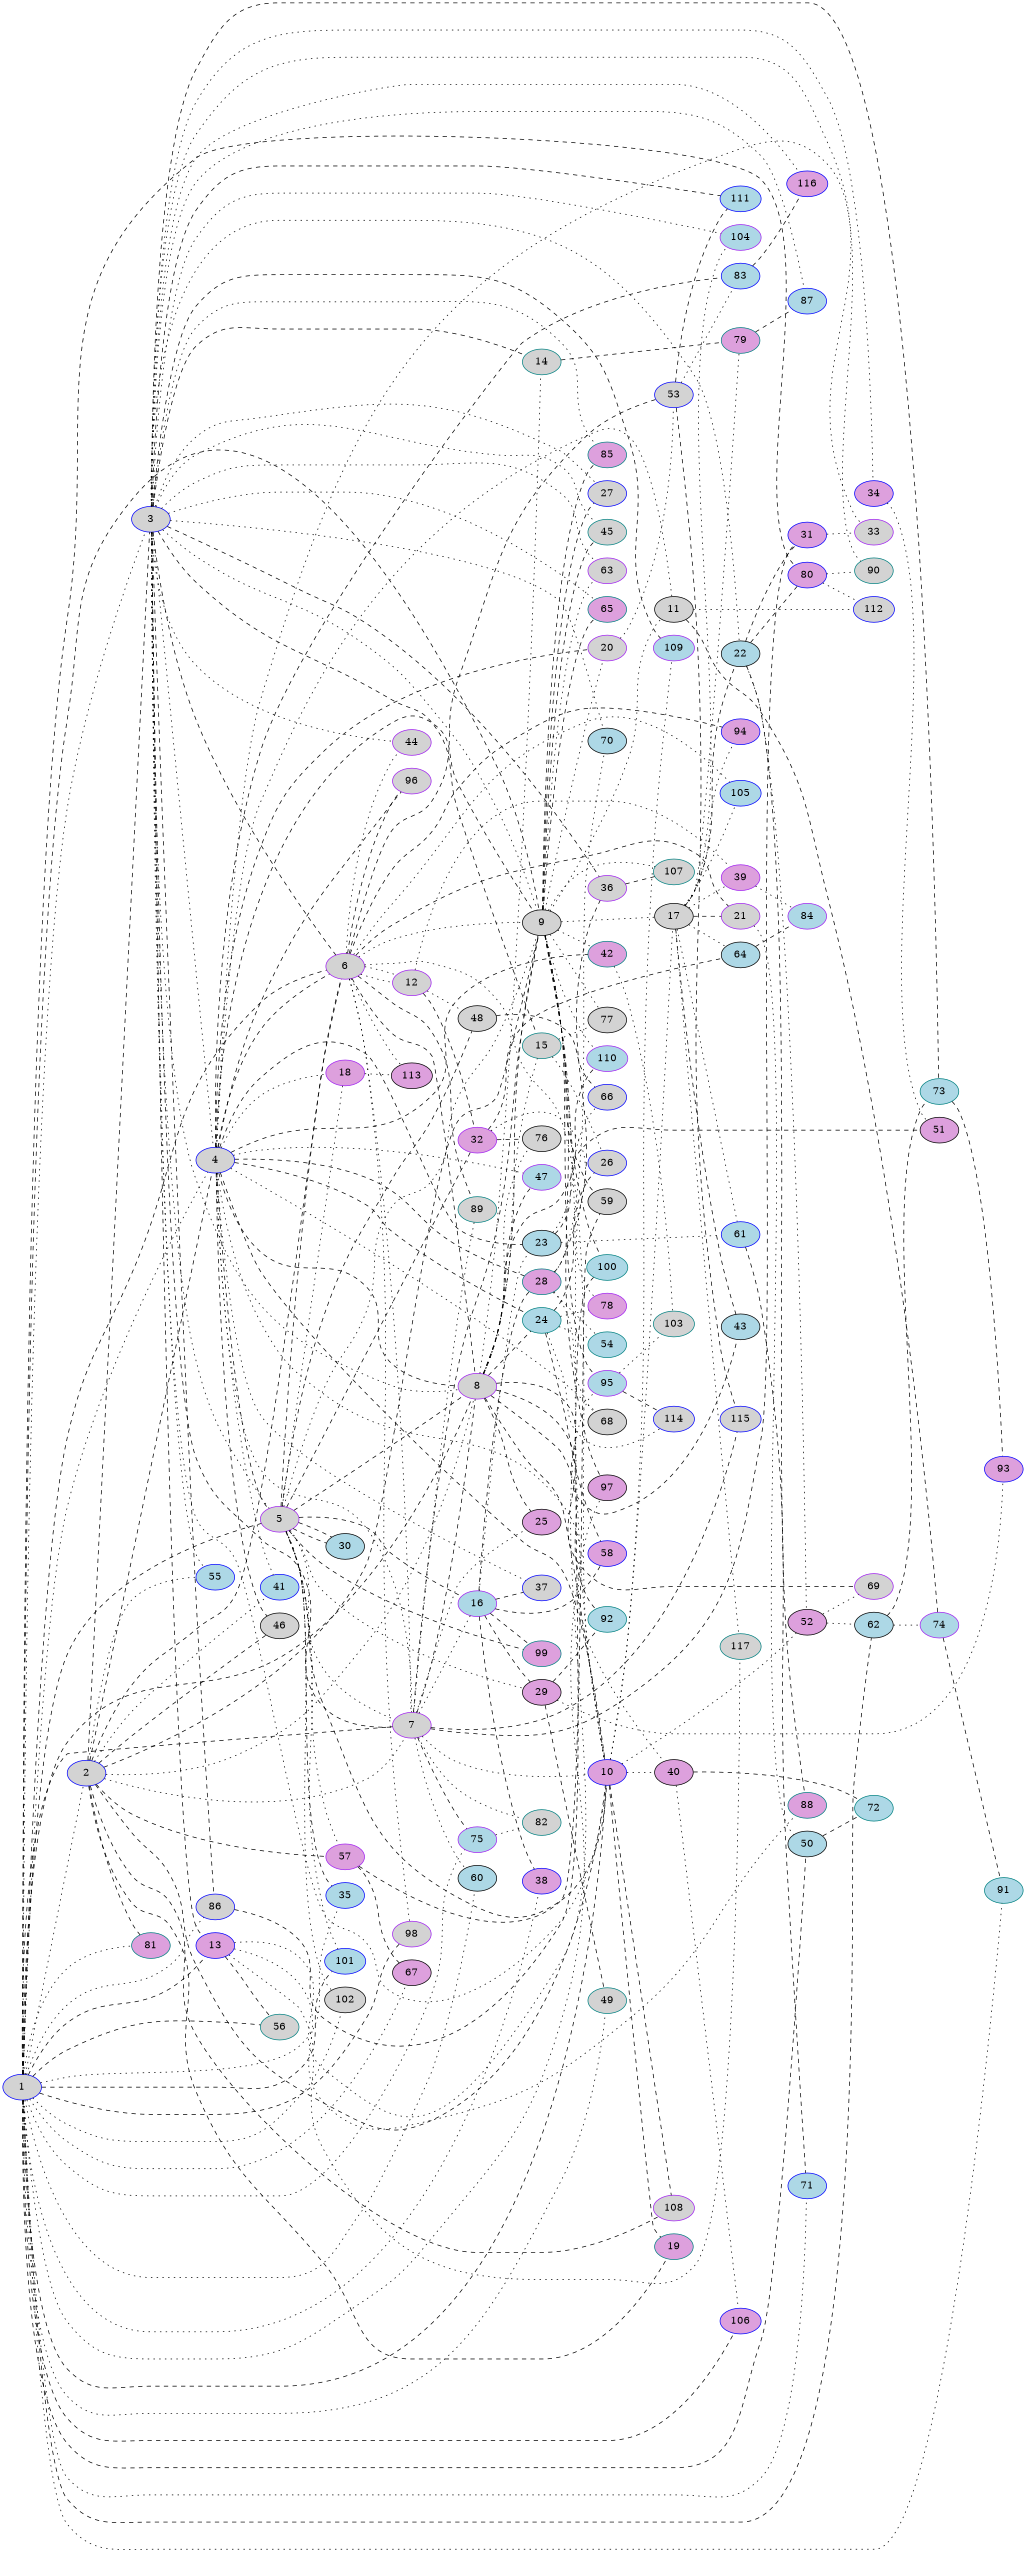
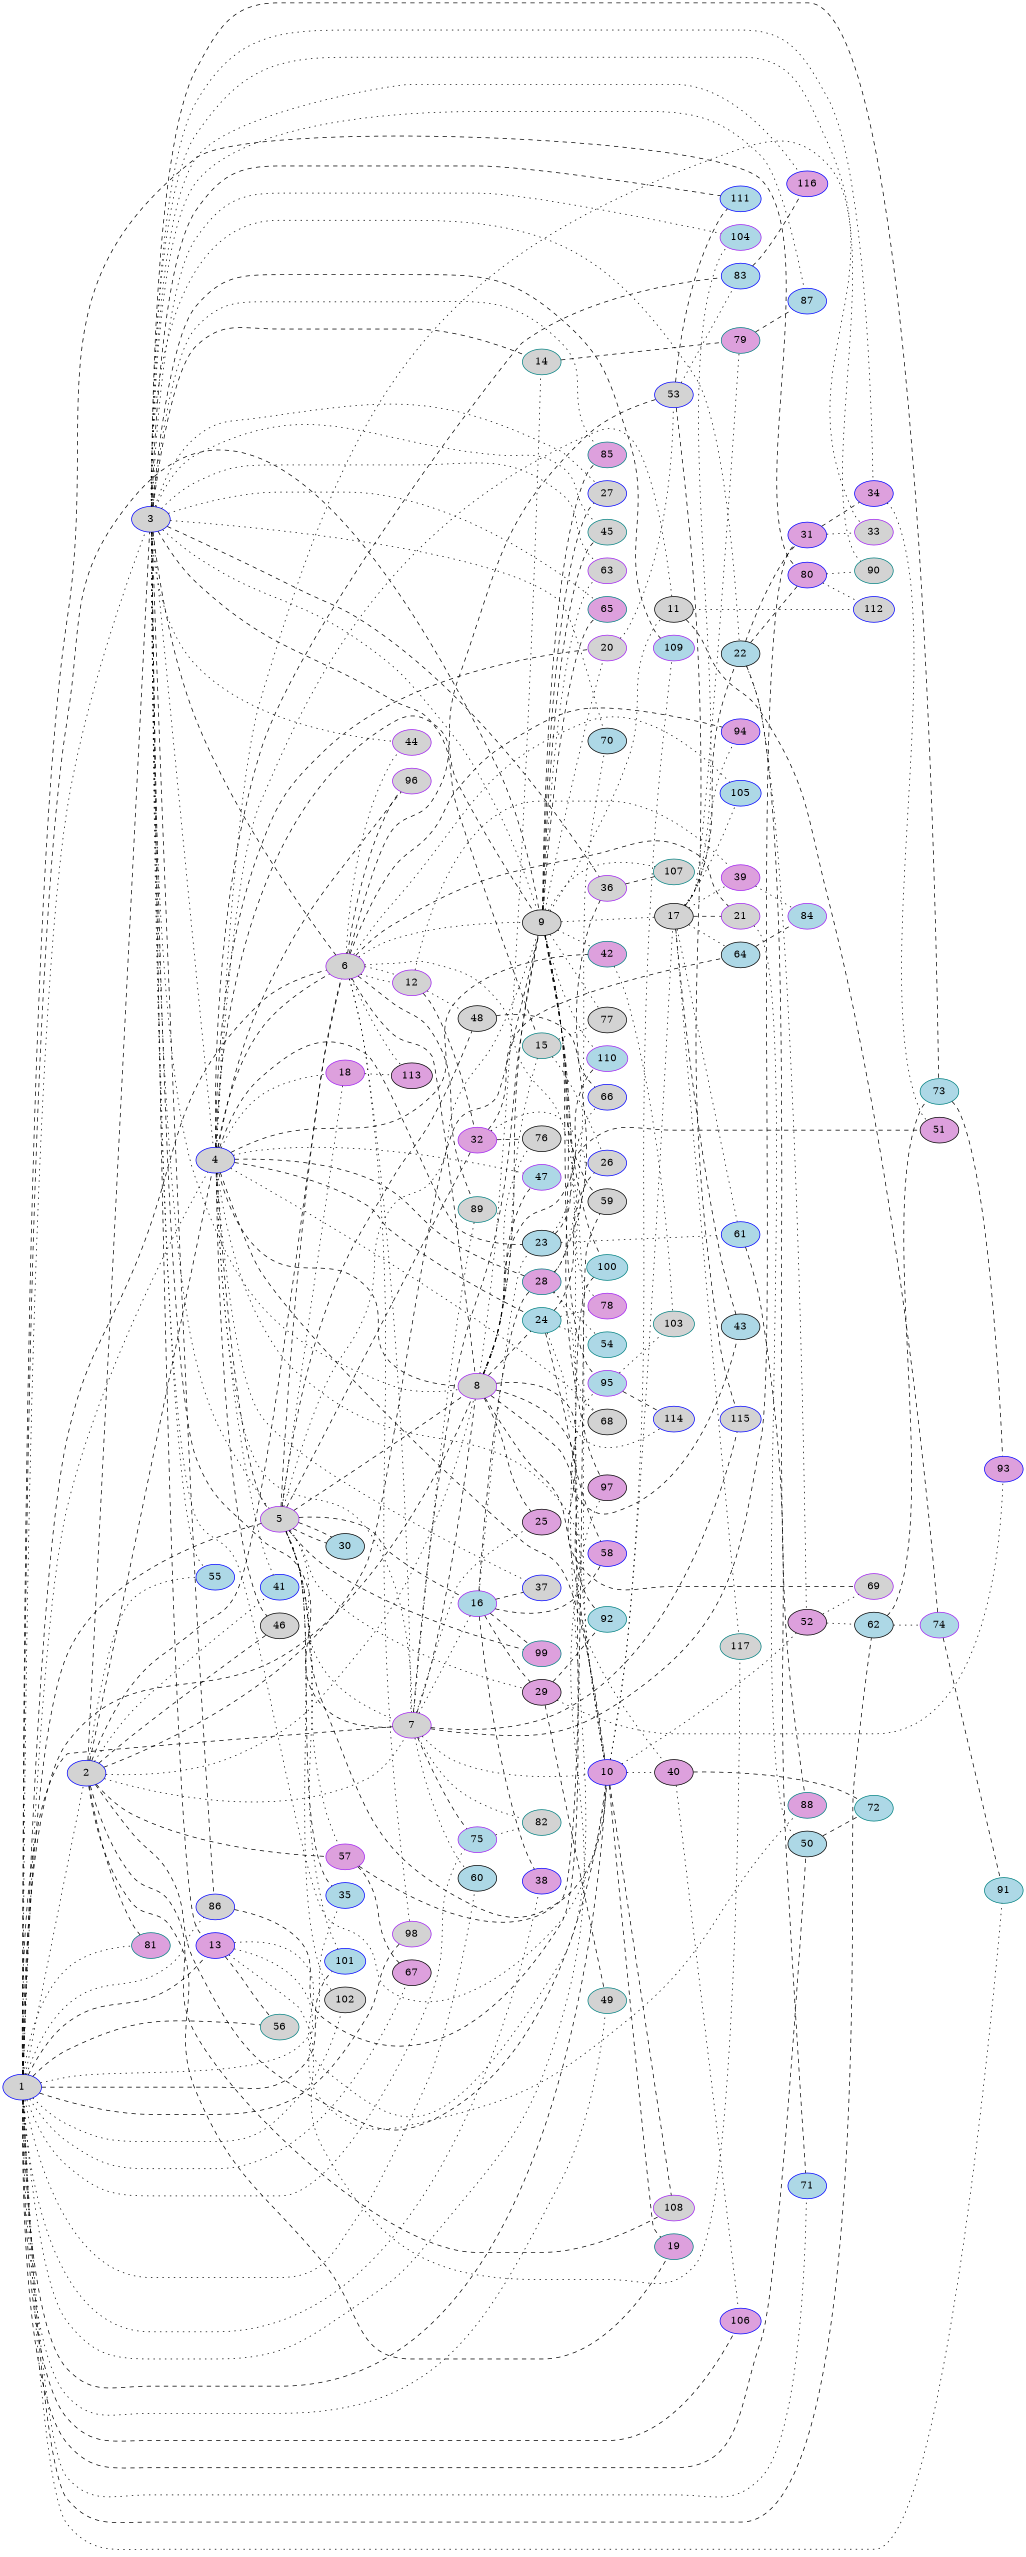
edge "34" -- "31": added
